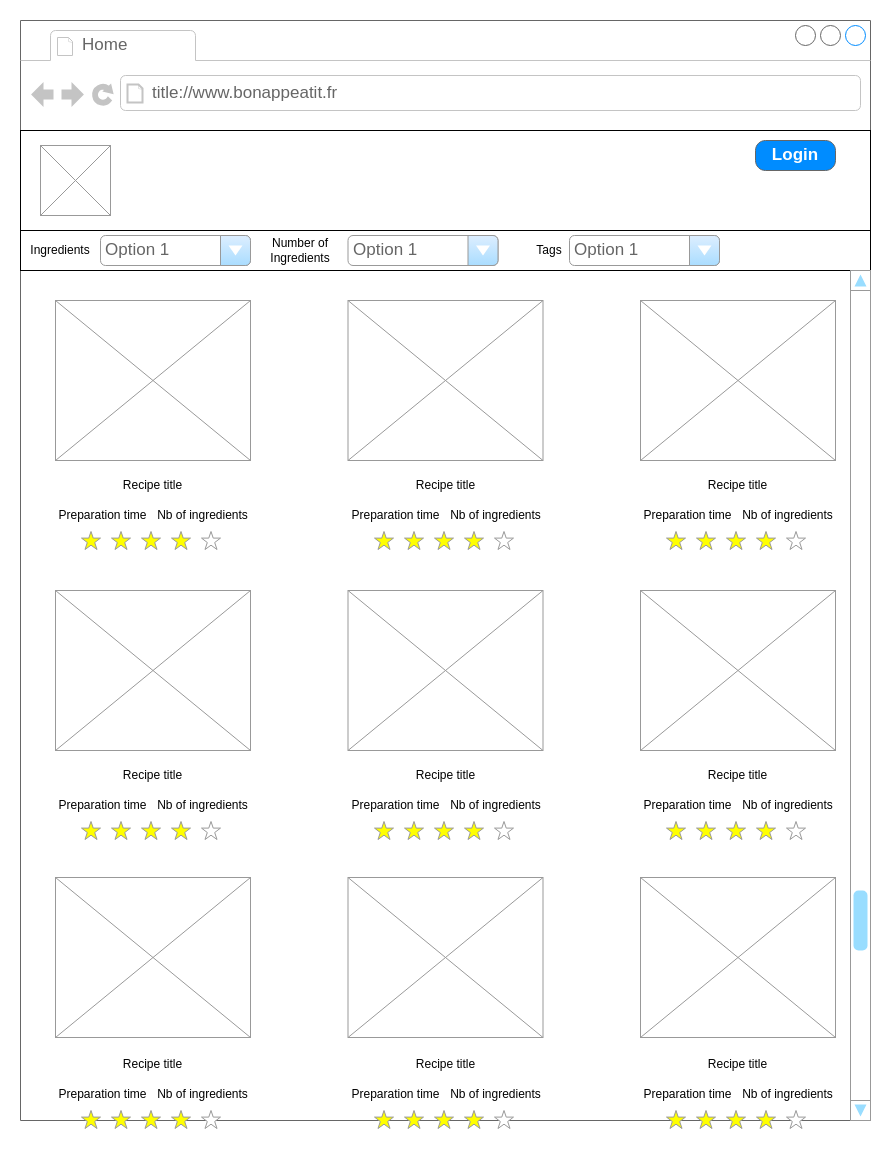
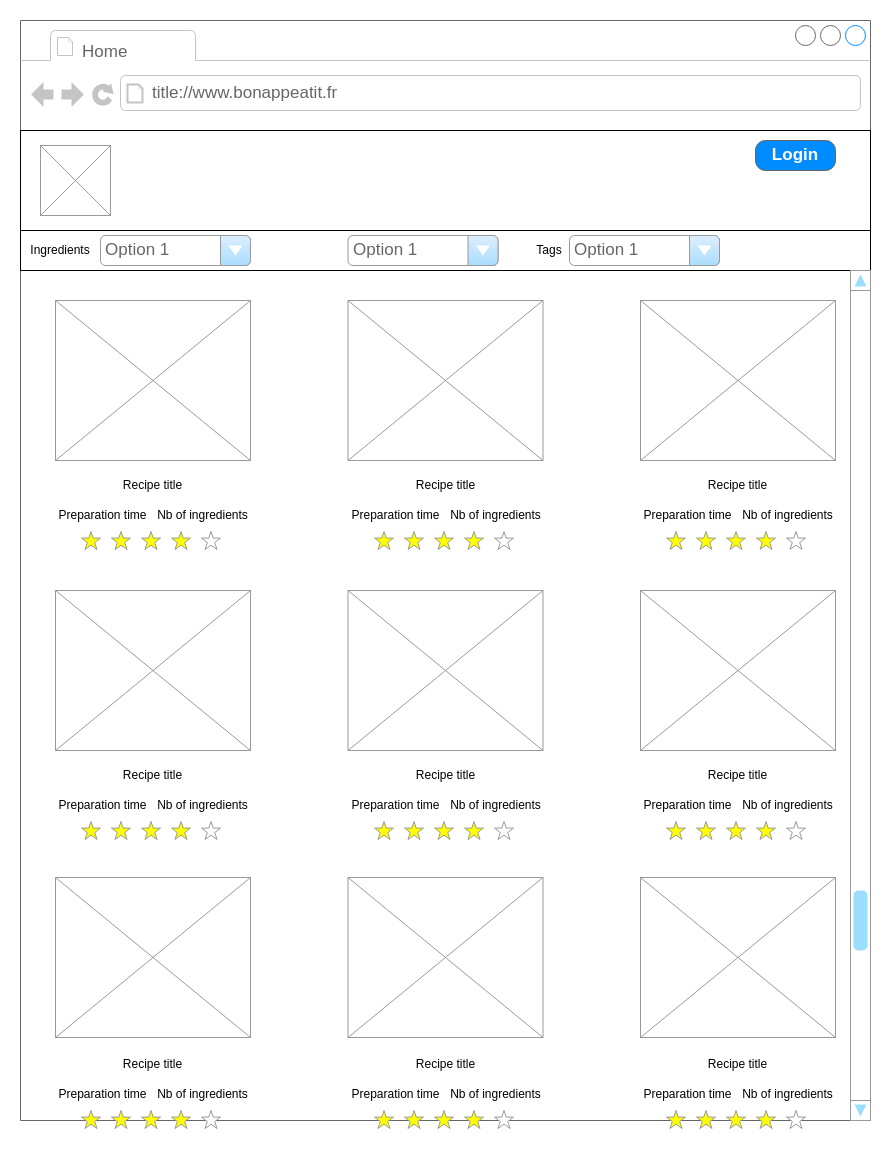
node "Home": size 110x26 -> 85x40
node "Number of Ingredients": removed
